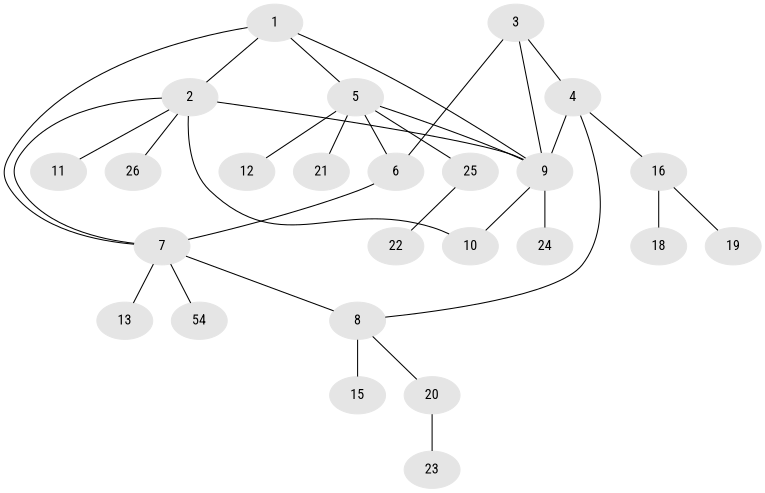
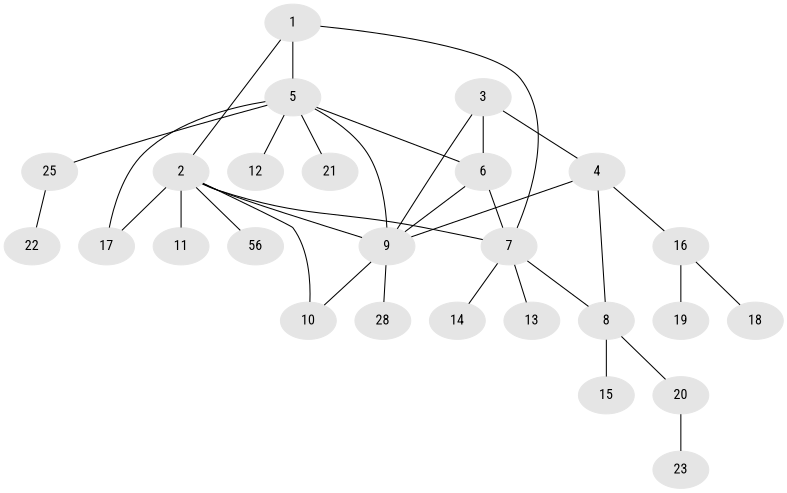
edge "1" -- "9": now "6" -- "9"
node "26": label "26" -> "56"
node "17": added
node "24": label "24" -> "28"
node "54": label "54" -> "14"
